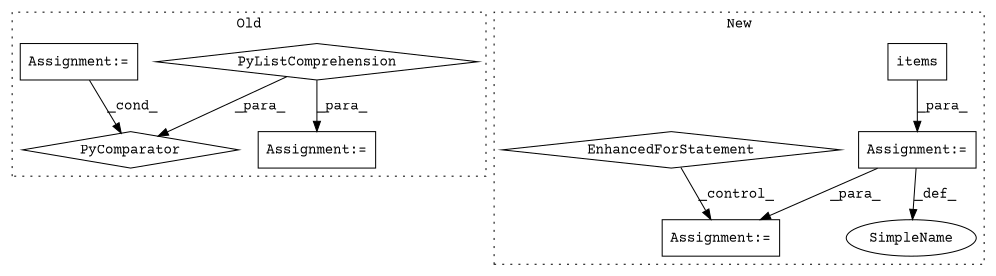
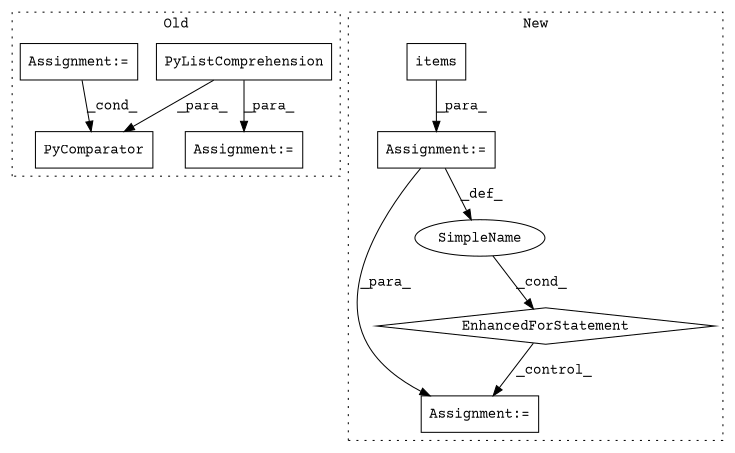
node "PyListComprehension": shape diamond -> box
node "PyComparator": shape diamond -> box
edge "SimpleName" -> "EnhancedForStatement": added, label "_cond_"
